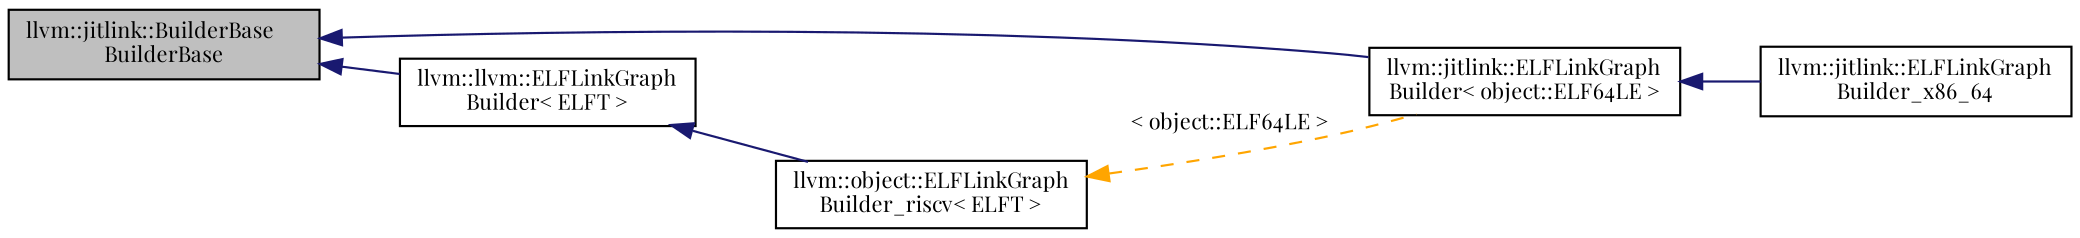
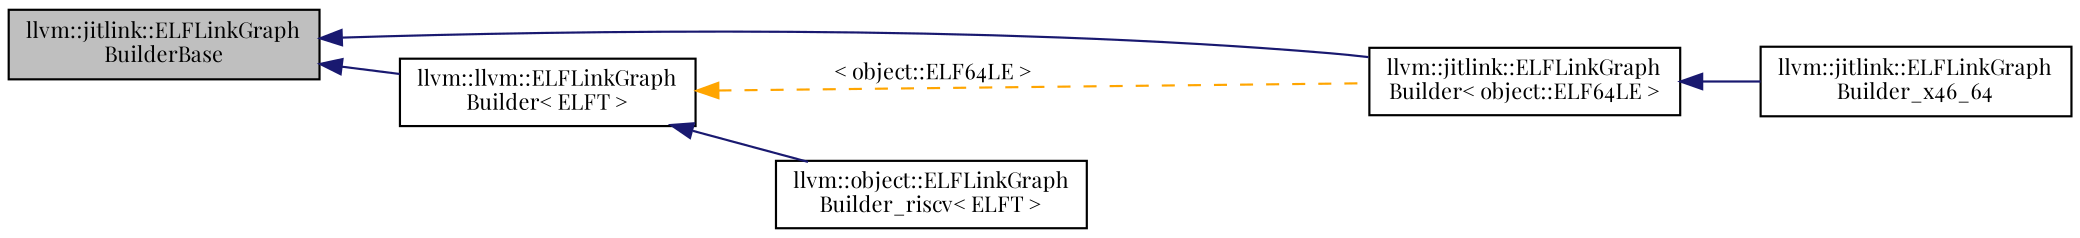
node "llvm::jitlink::BuilderBase BuilderBase": label "llvm::jitlink::BuilderBase BuilderBase" -> "llvm::jitlink::ELFLinkGraph BuilderBase"
node "llvm::jitlink::ELFLinkGraph Builder_x86_64": label "llvm::jitlink::ELFLinkGraph Builder_x86_64" -> "llvm::jitlink::ELFLinkGraph Builder_x46_64"
edge "llvm::jitlink::ELFLinkGraph Builder< object::ELF64LE >" -> "llvm::object::ELFLinkGraph Builder_riscv< ELFT >": now "llvm::jitlink::ELFLinkGraph Builder< object::ELF64LE >" -> "llvm::llvm::ELFLinkGraph Builder< ELFT >"
